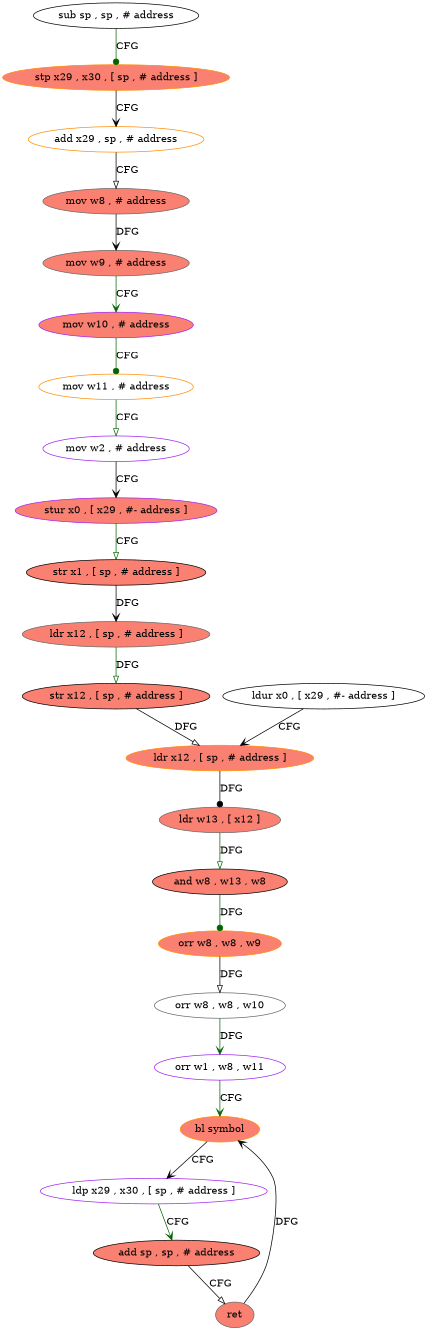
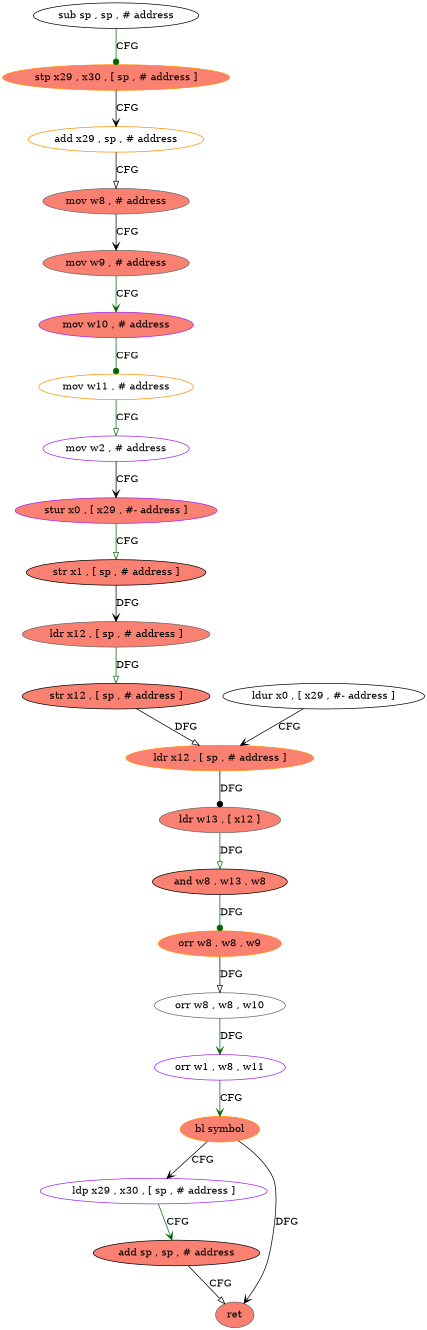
edge "mov w8 , # address" -> "mov w9 , # address": label "DFG" -> "CFG"
edge "ret" -> "bl symbol": reversed
